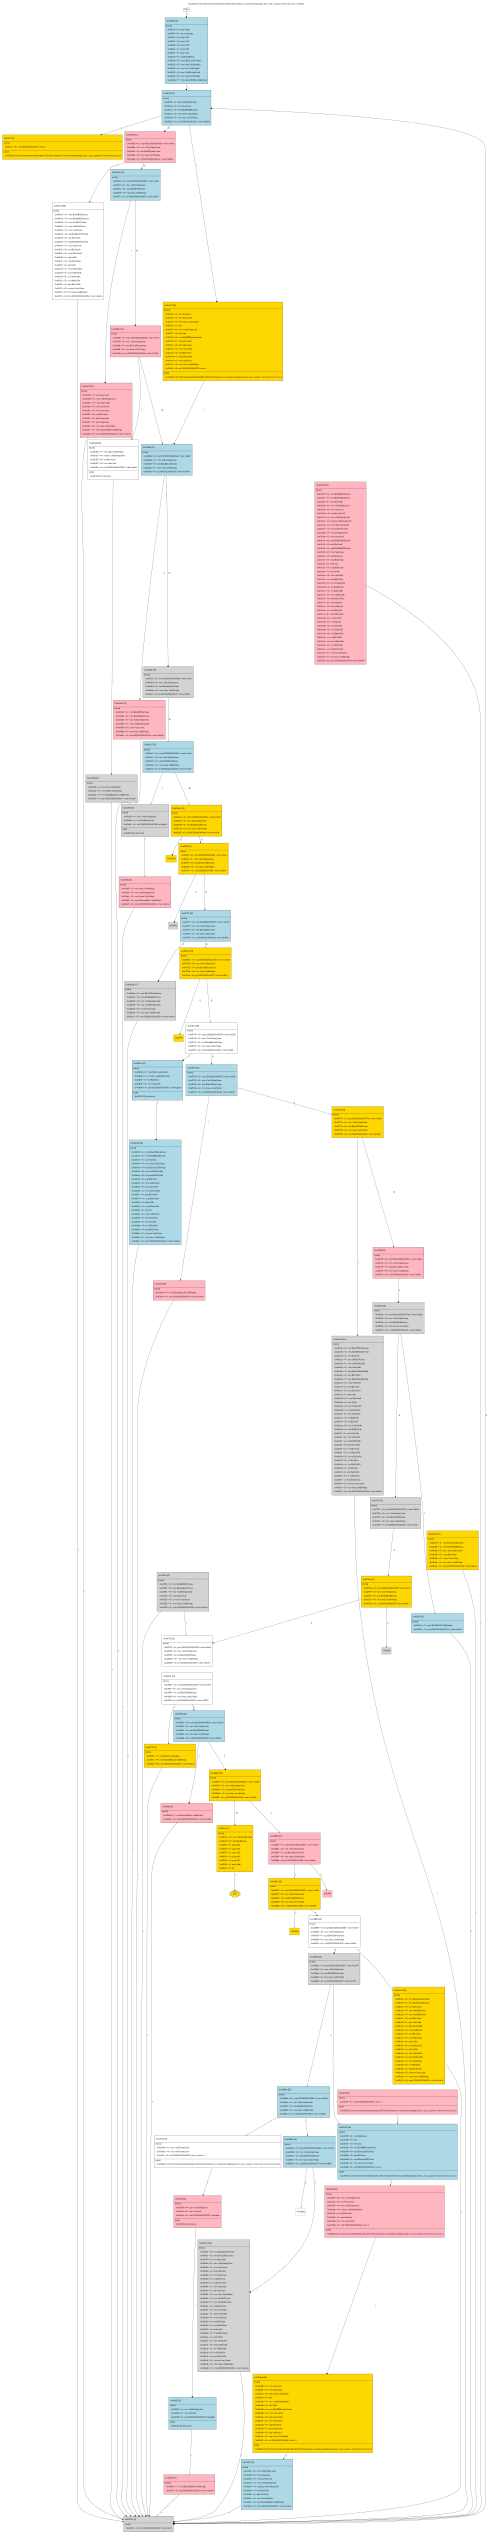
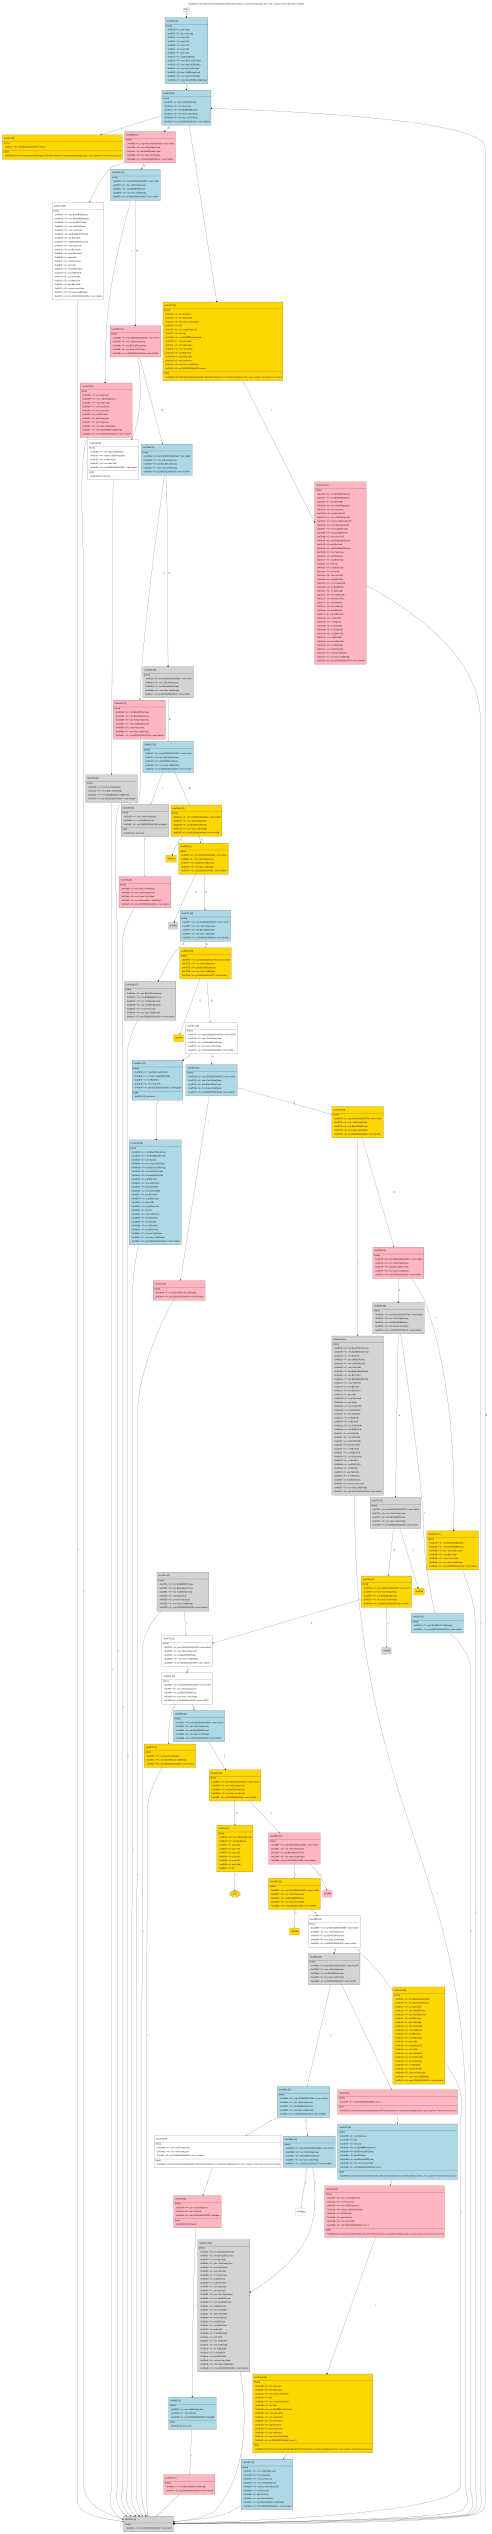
edge "0x401c23 [52]" -> "0x401698 [22]": now "0x401c23 [52]" -> "0x401c57 [164]"
edge "0x40178f [25]" -> "0x401a7b [27]": added, label "1"
node "0x4019b1": added
edge "0x4017f3 [25]" -> "0x40180c [25]": added, label "7"
node "0x401b9f [12]": removed
edge "0x4018a2 [25]" -> "0x401d76 [40]": now "0x4018a2 [25]" -> "0x401d71 [5]"
